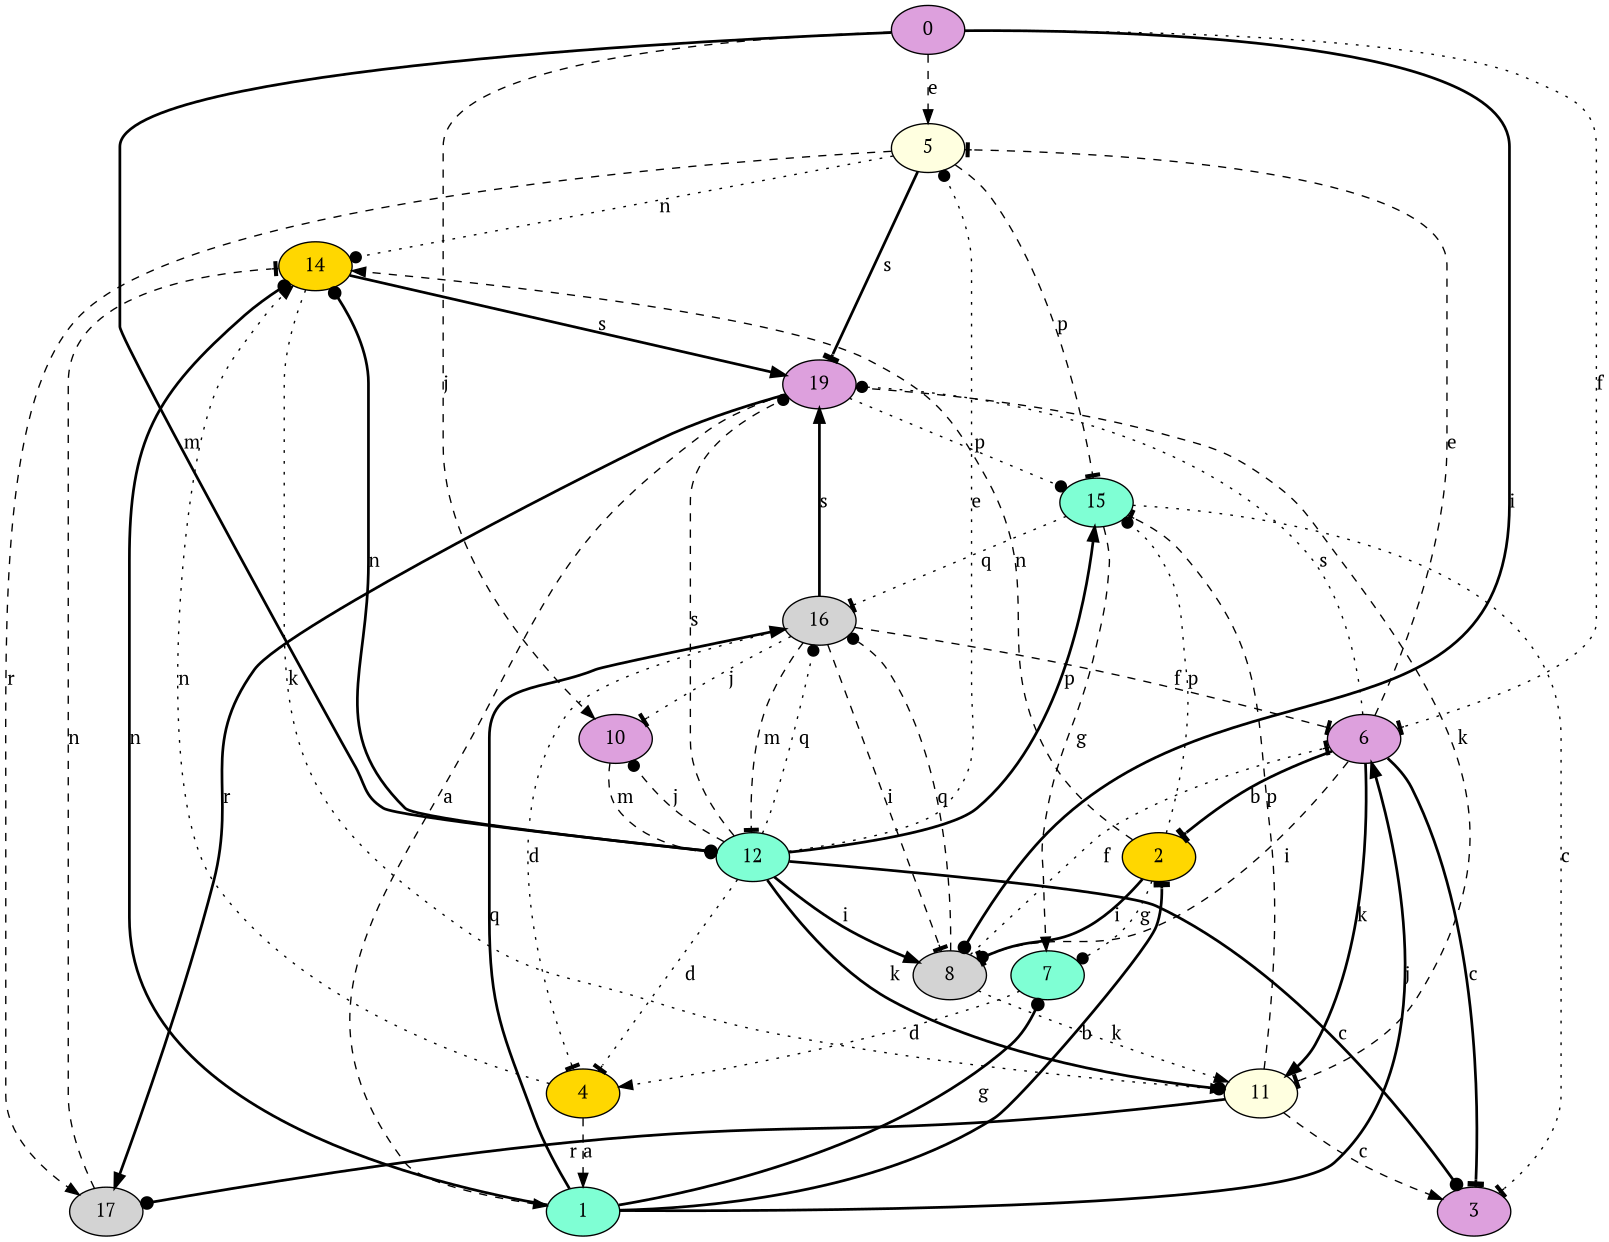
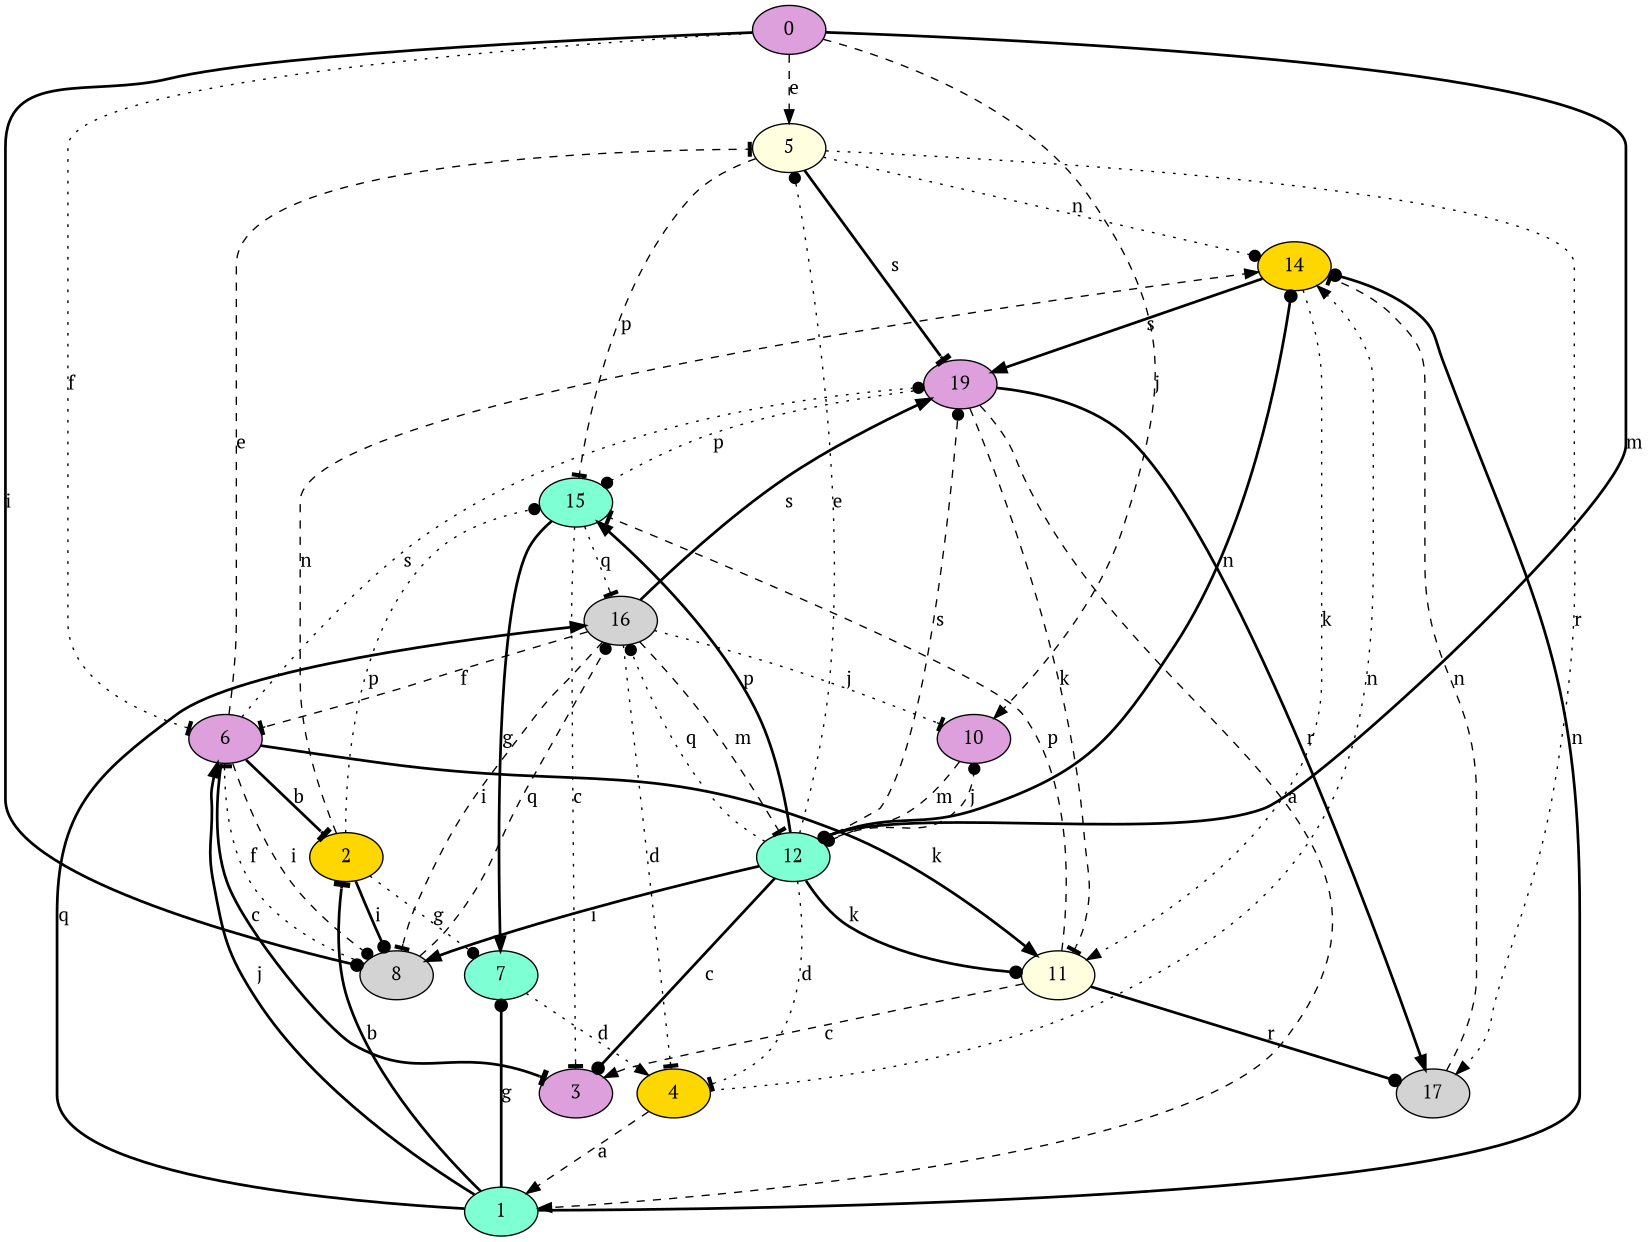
edge "5" -> "17": style dashed -> dotted
edge "15" -> "7": style dashed -> bold
edge "2" -> "8": arrowhead tee -> dot
edge "8" -> "11": removed, label "k"
